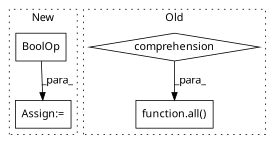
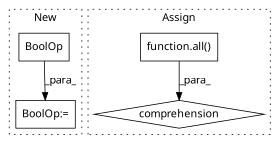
cluster "Old": label "Old" -> "Assign"
edge "comprehension" -> "function.all()": reversed
node "Assign:=": label "Assign:=" -> "BoolOp:="
